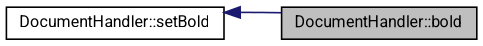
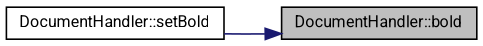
edge "DocumentHandler::bold" -> "DocumentHandler::setBold": reversed
